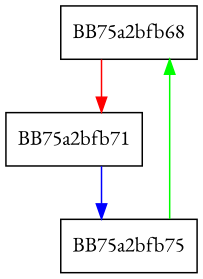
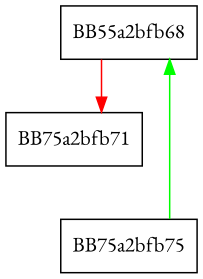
node "BB75a2bfb68": label "BB75a2bfb68" -> "BB55a2bfb68"
edge "BB75a2bfb71" -> "BB75a2bfb75": removed
